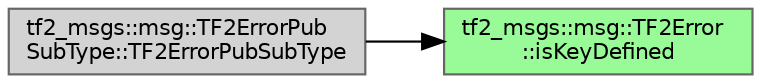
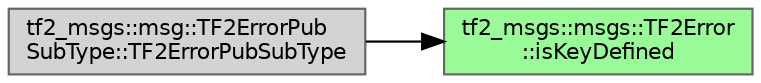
node "tf2_msgs::msg::TF2Error ::isKeyDefined": label "tf2_msgs::msg::TF2Error ::isKeyDefined" -> "tf2_msgs::msgs::TF2Error ::isKeyDefined"
